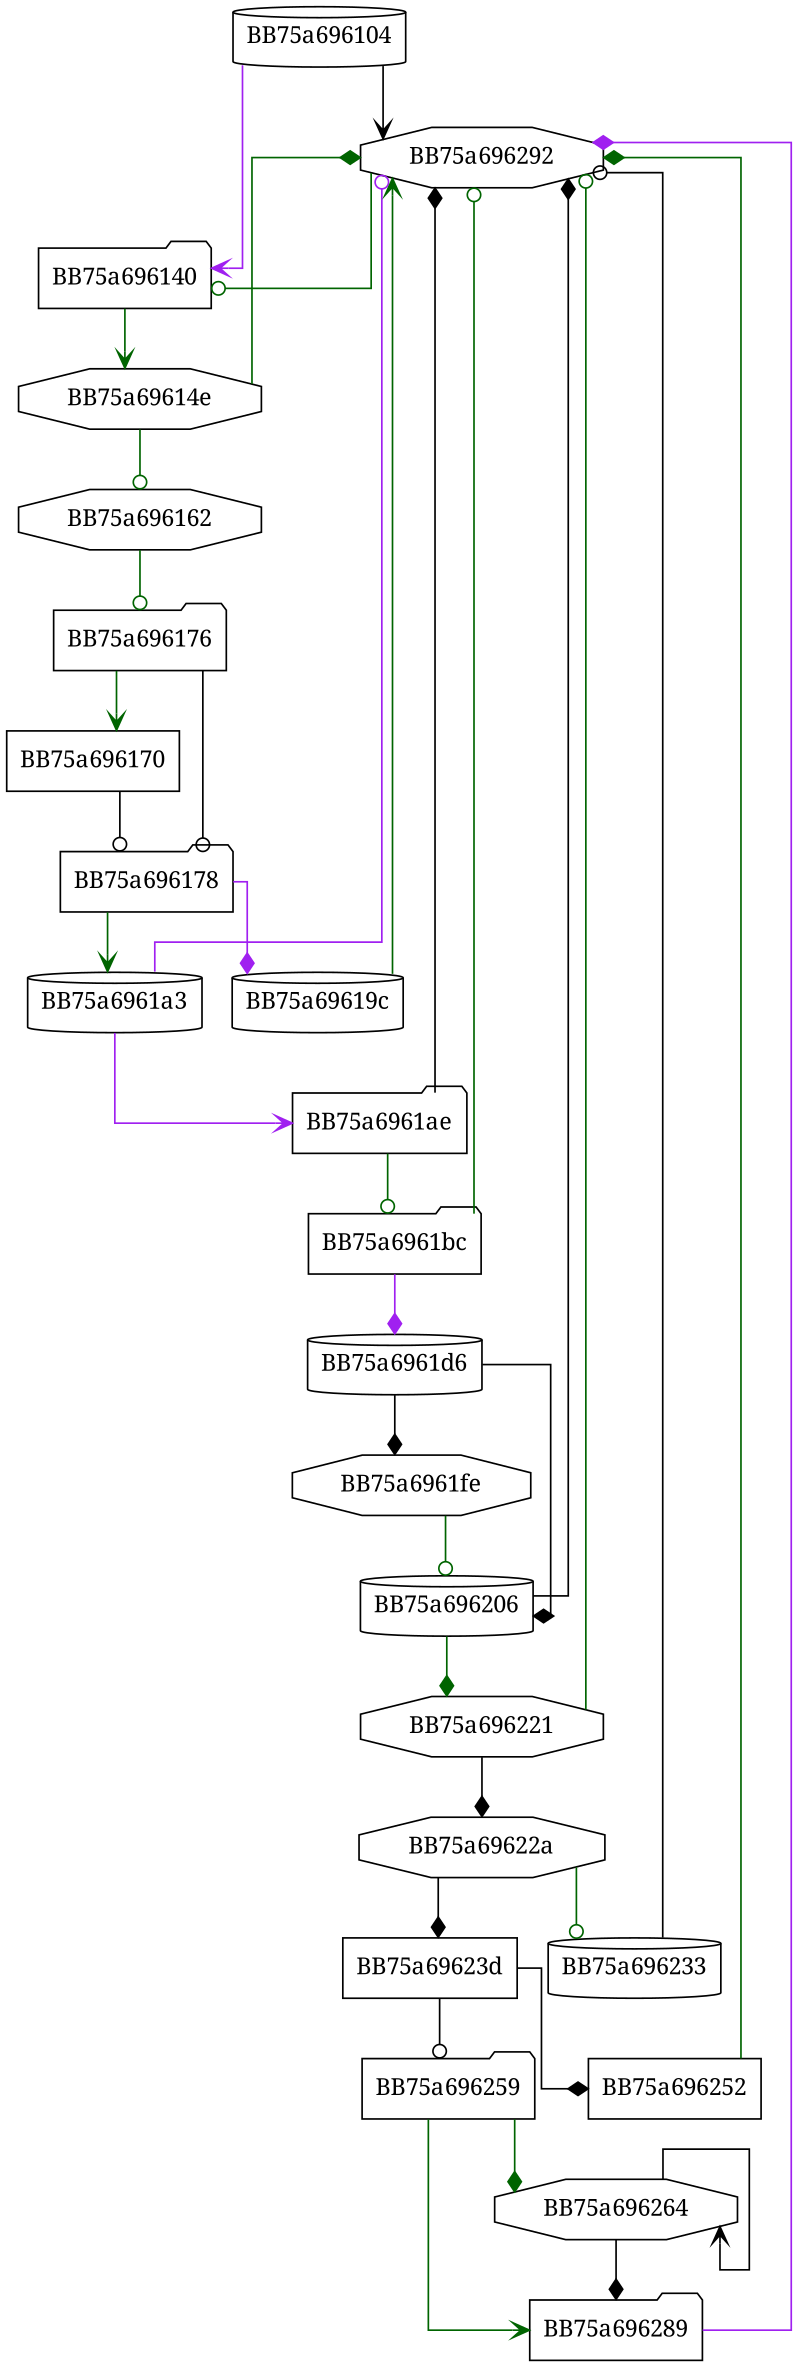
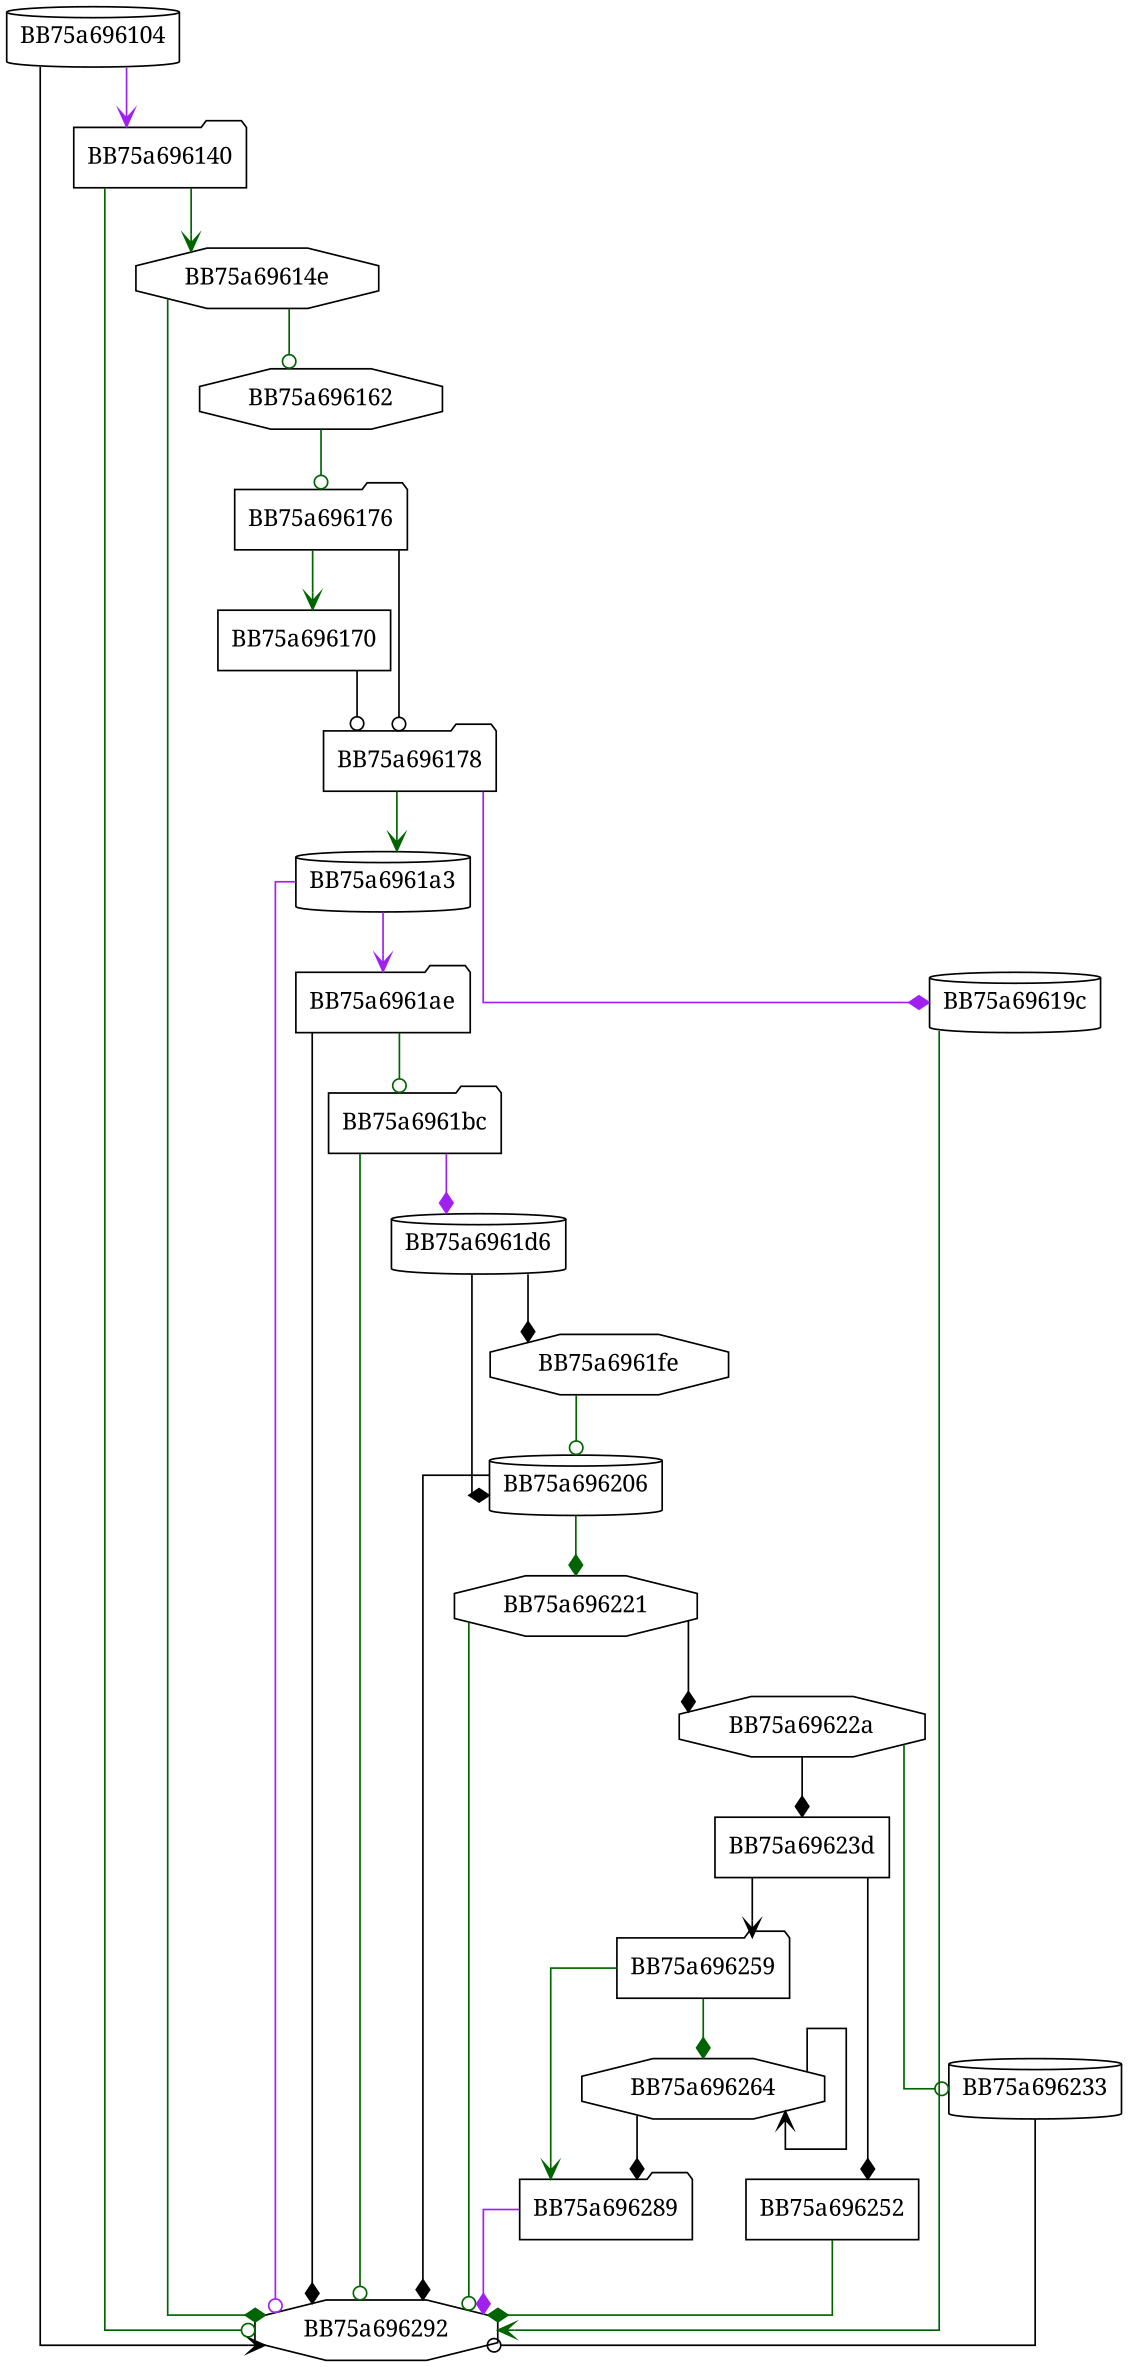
edge "BB75a696292" -> "BB75a696140": reversed
edge "BB75a69623d" -> "BB75a696259": arrowhead odot -> vee
